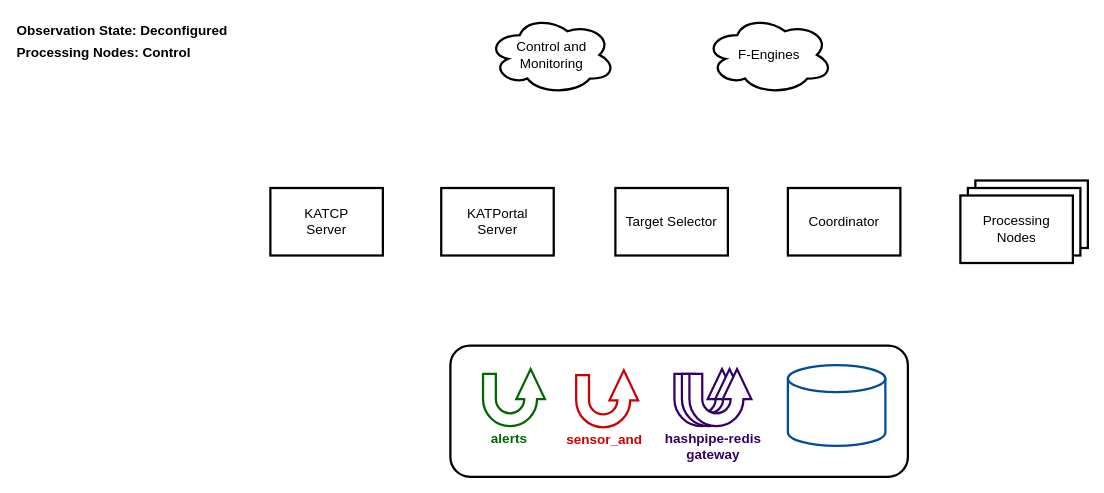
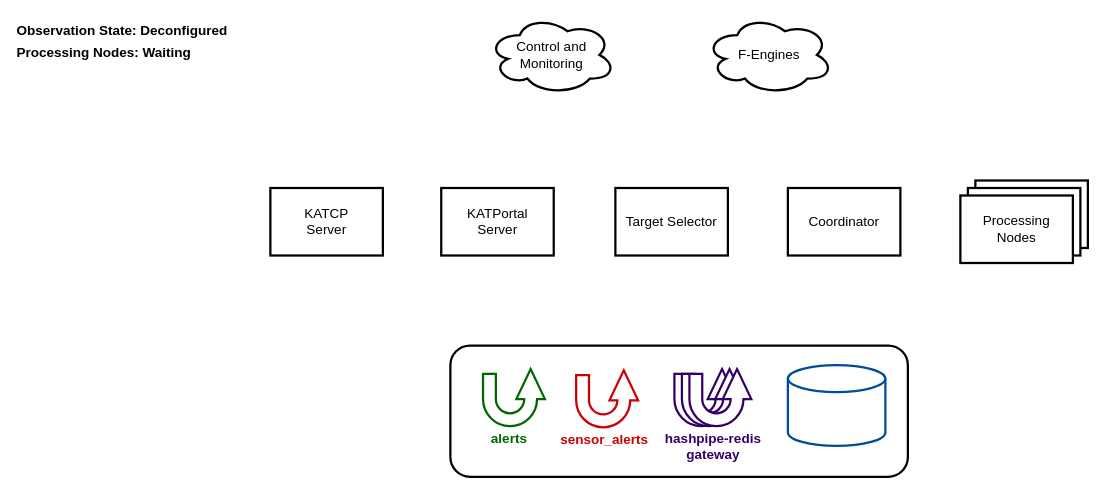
node "Processing Nodes: Control": label "Processing Nodes: Control" -> "Processing Nodes: Waiting"
node "sensor_and": label "sensor_and" -> "sensor_alerts"
